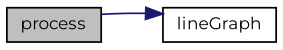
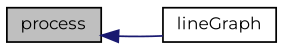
edge "process" -> "lineGraph": reversed
